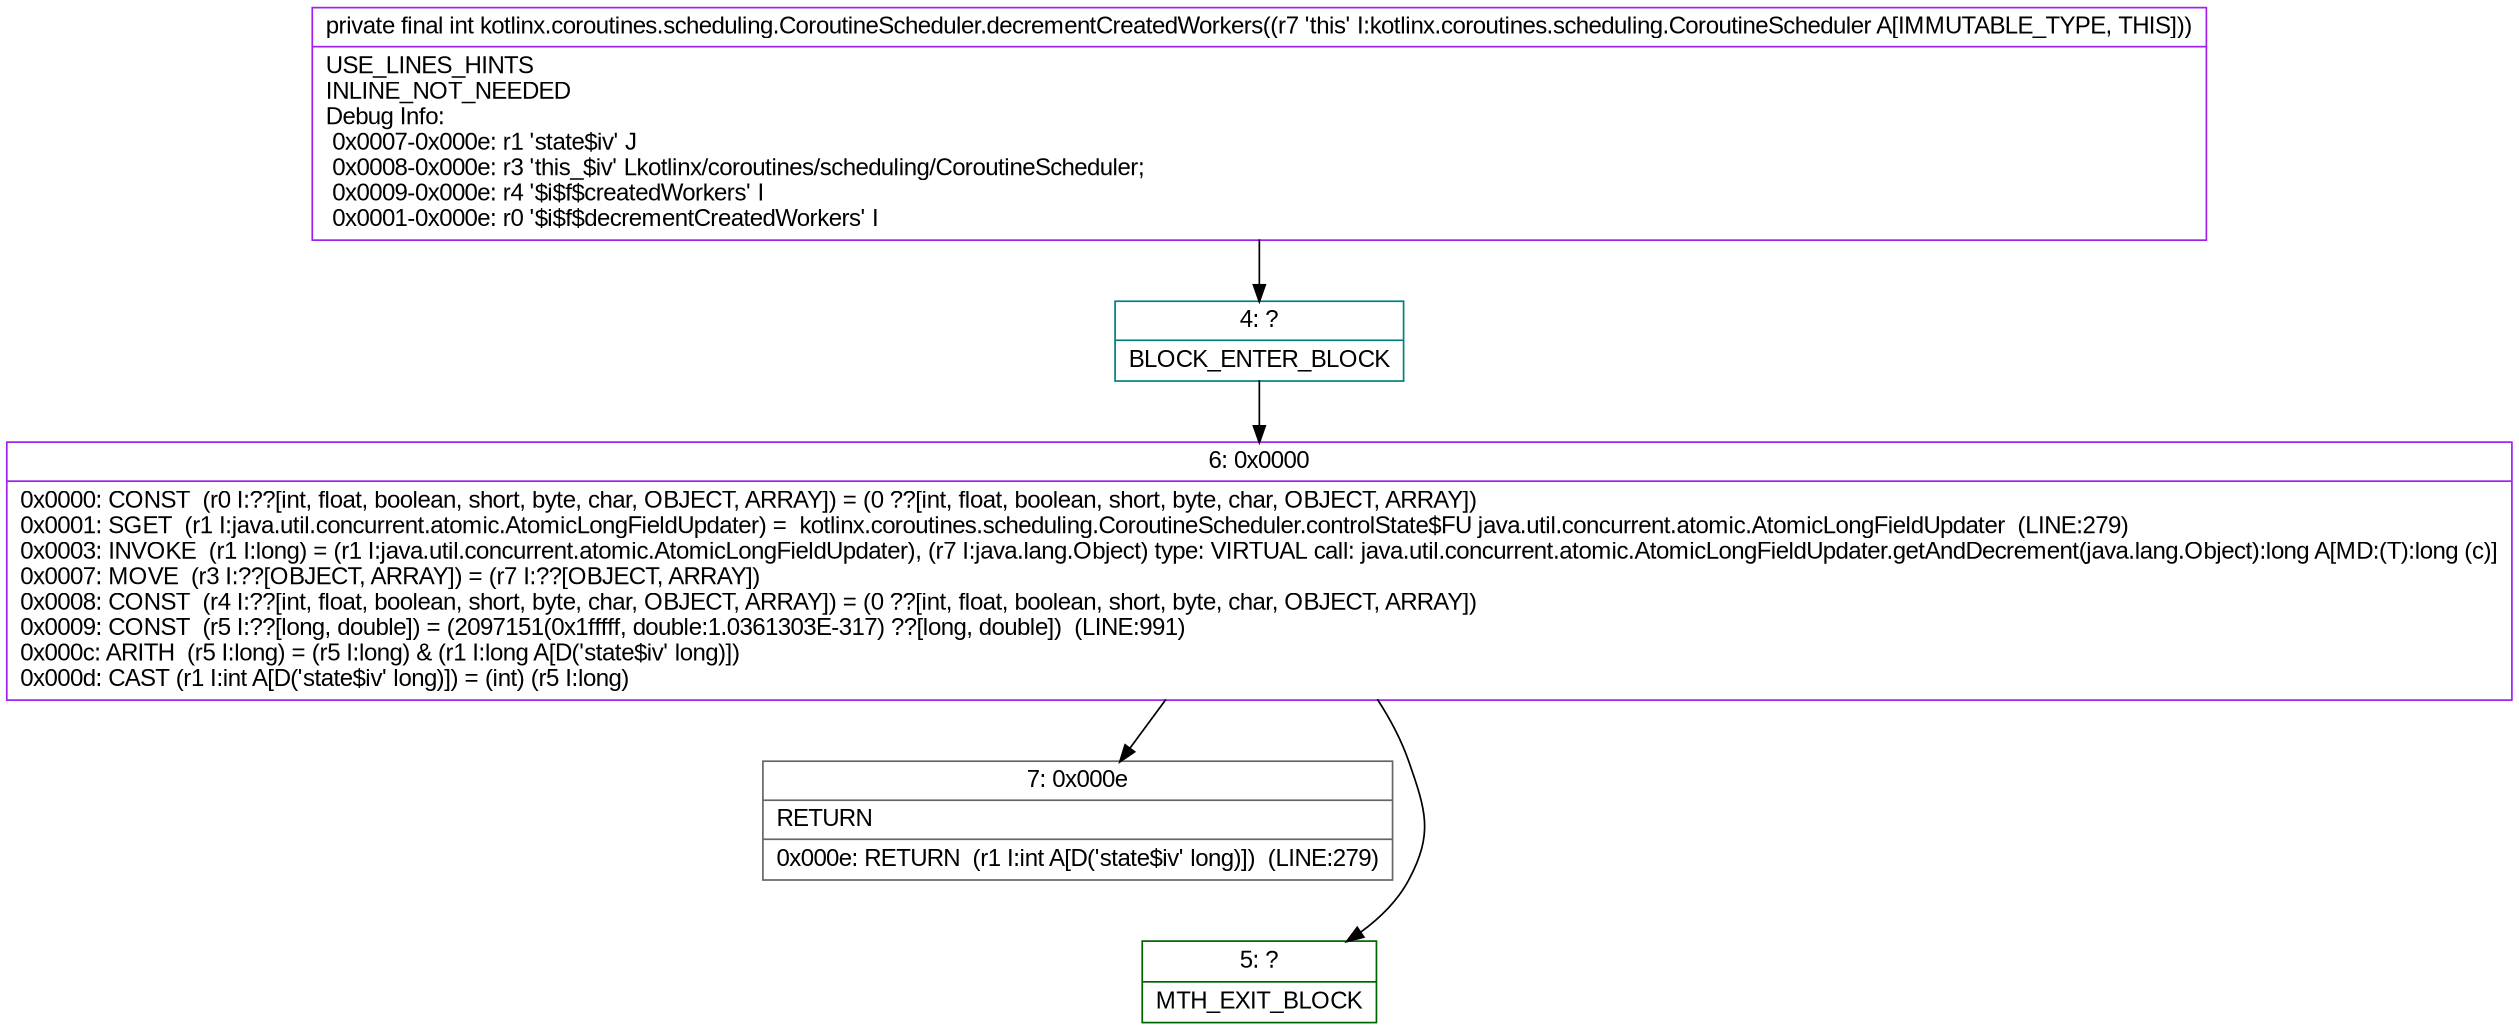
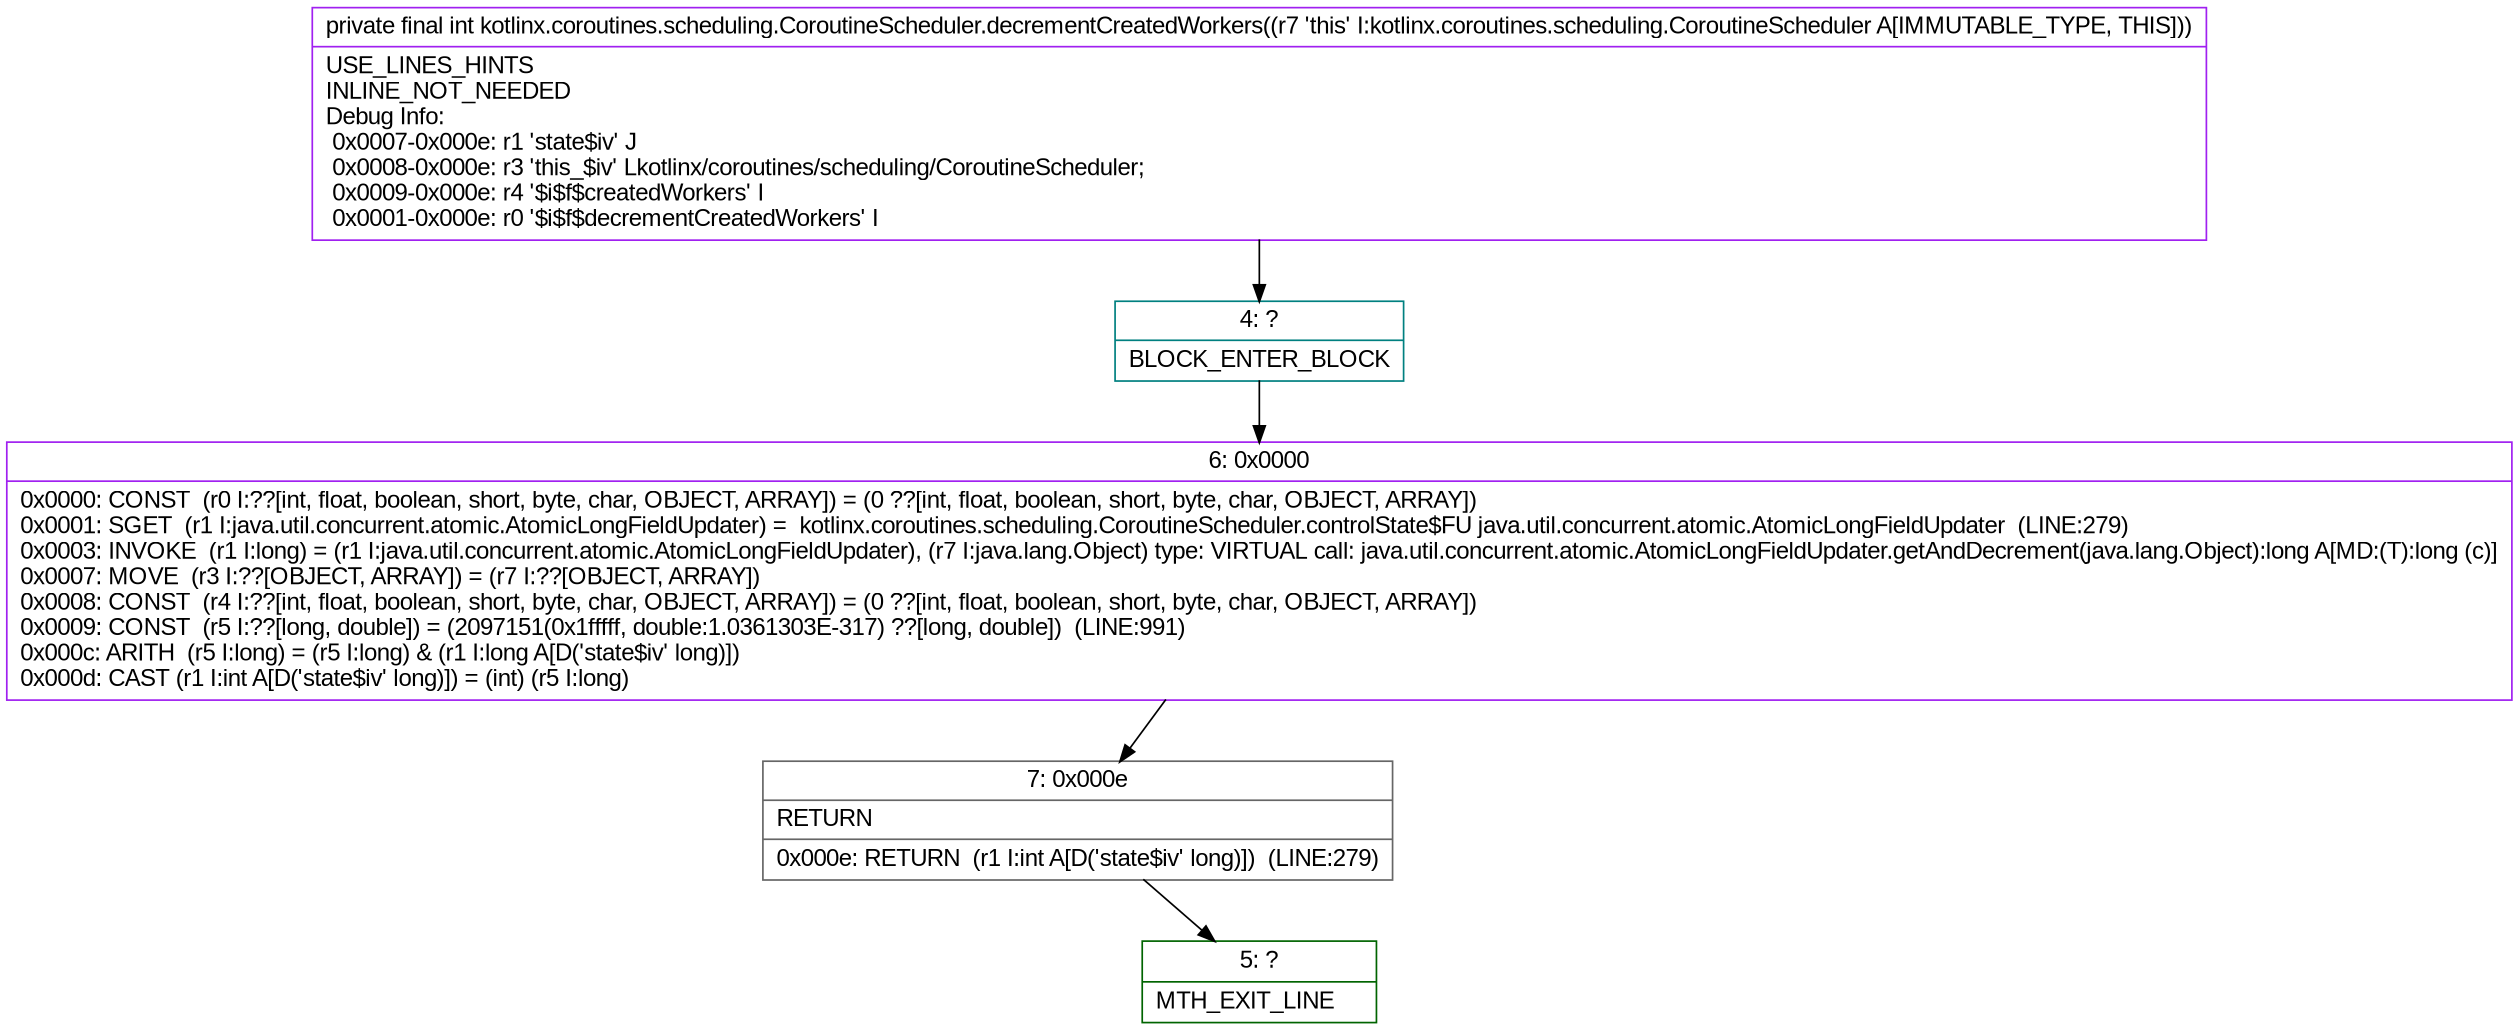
edge "6: 0x0000" -> "5: ?": now "7: 0x000e" -> "5: ?"
node "5: ?": text "MTH_EXIT_BLOCK" -> "MTH_EXIT_LINE"
